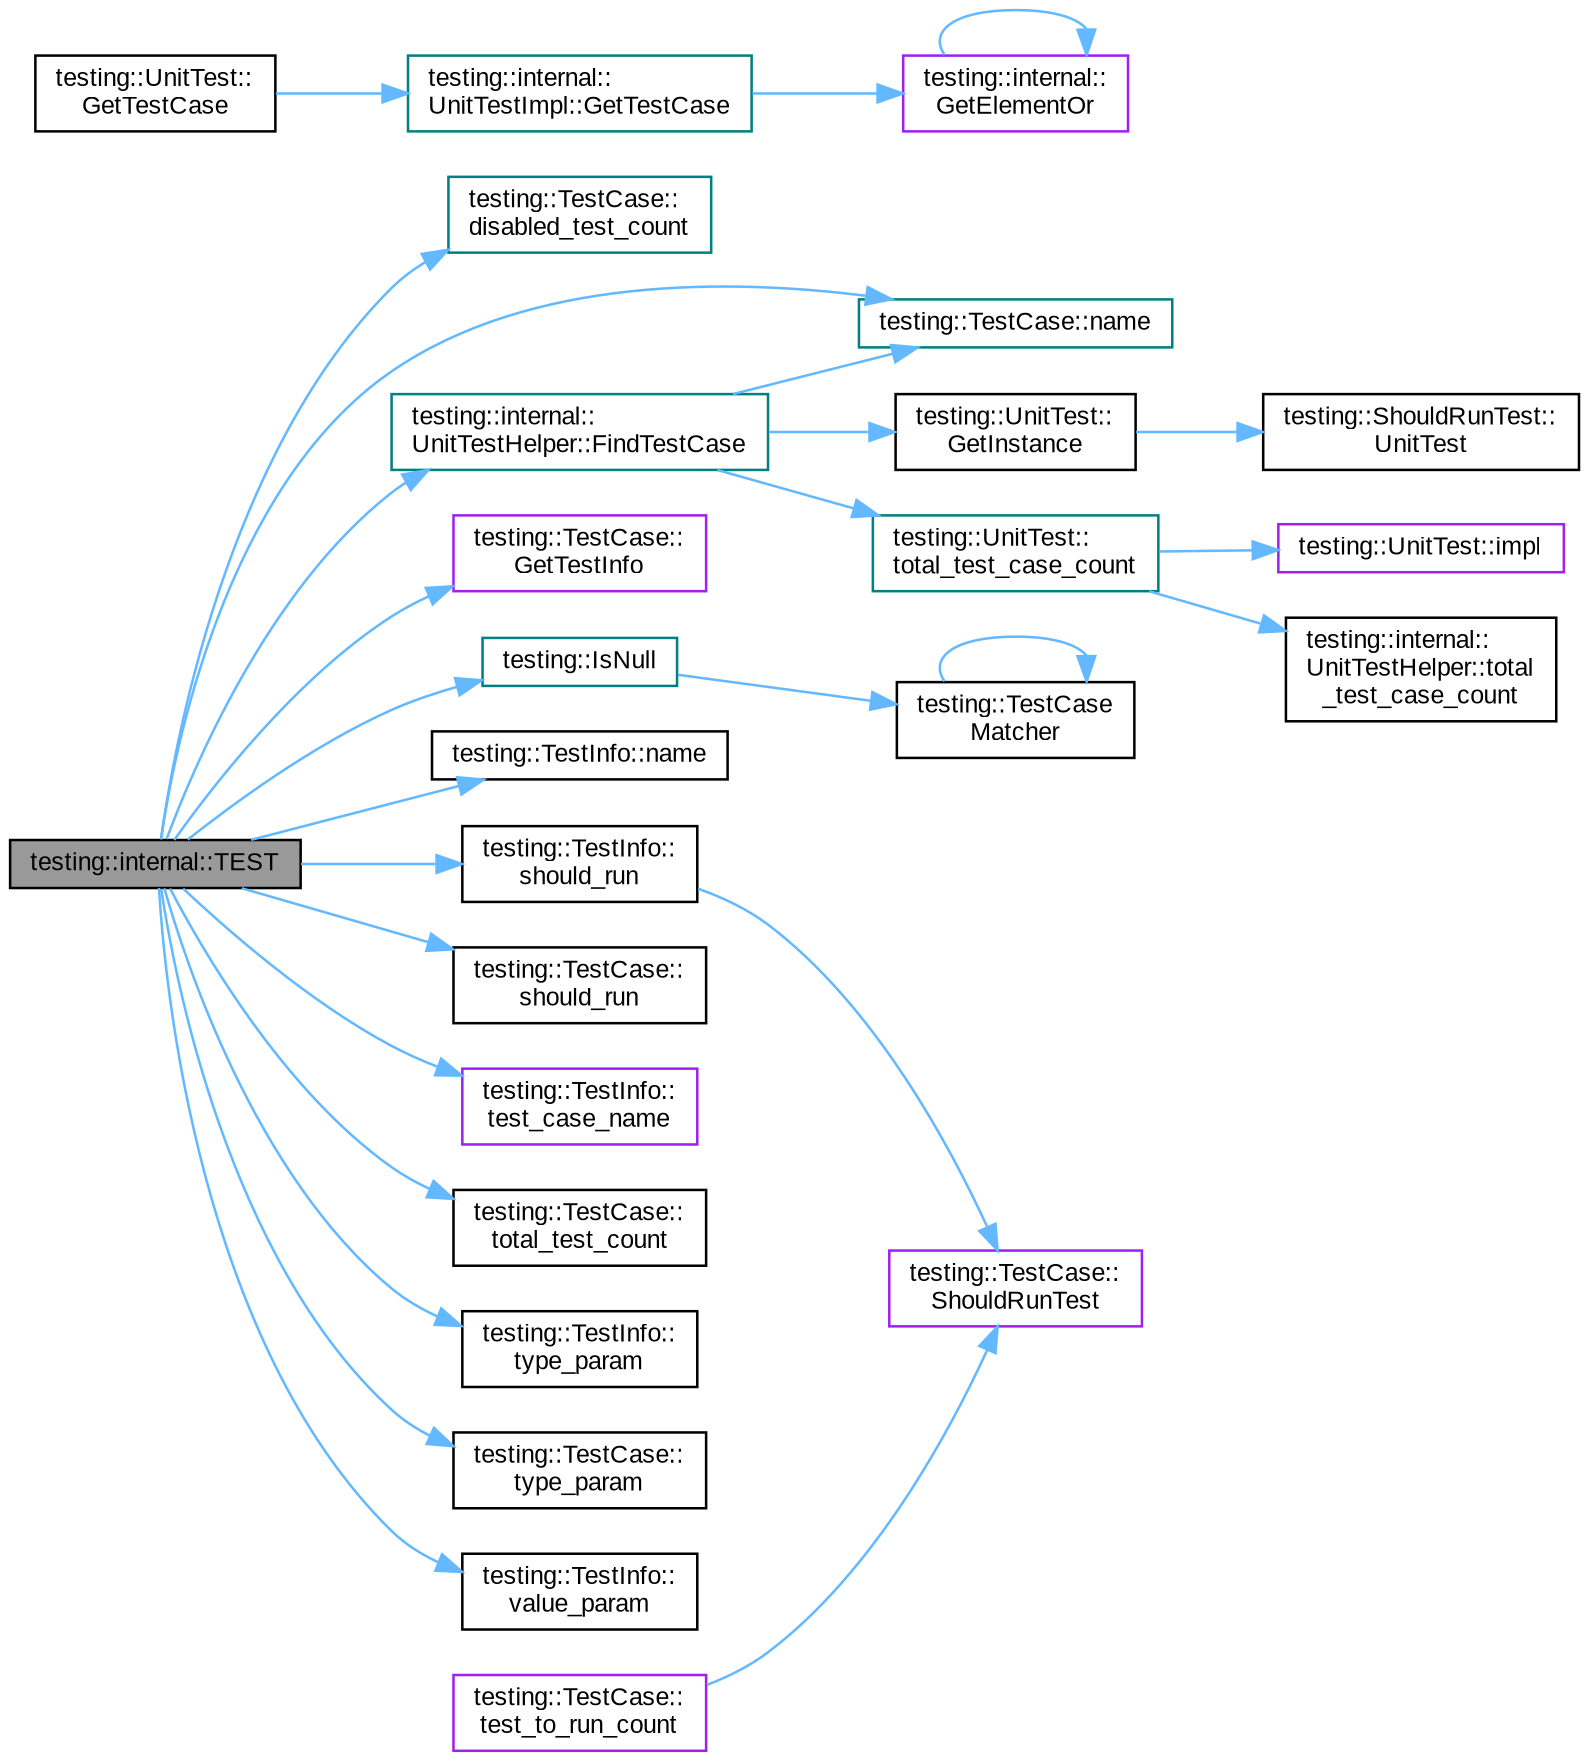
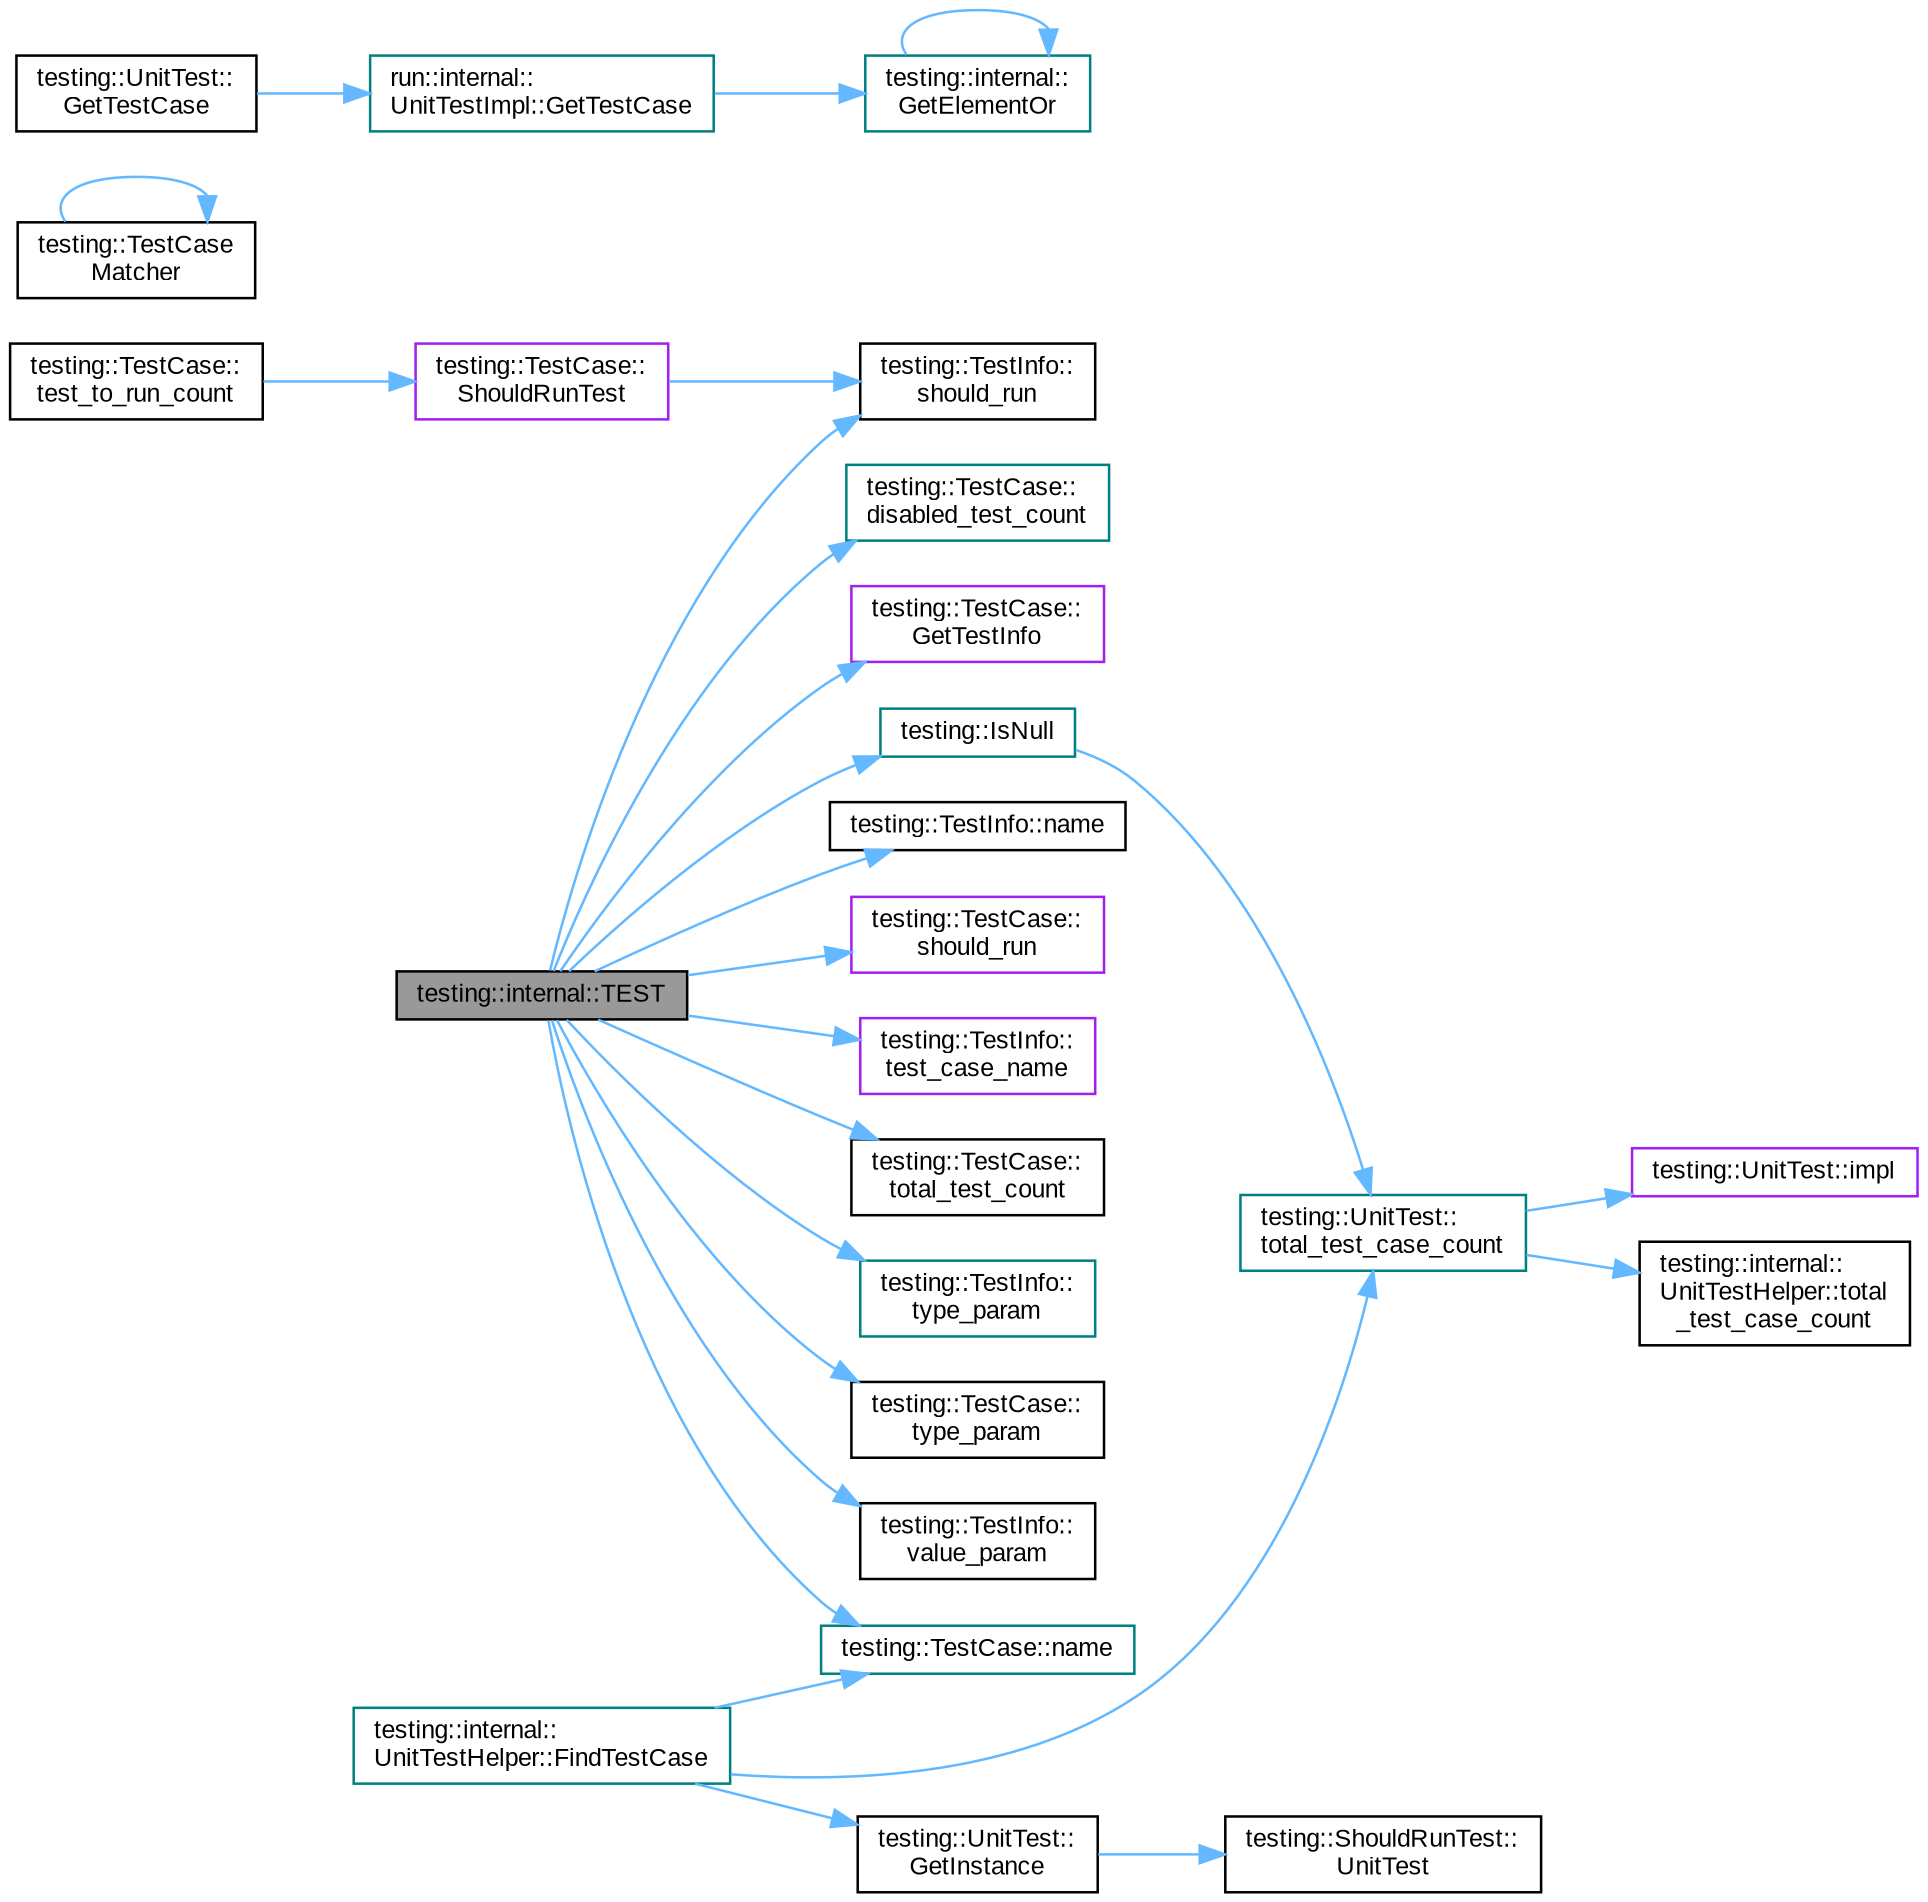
node "testing::internal:: UnitTestImpl::GetTestCase": label "testing::internal:: UnitTestImpl::GetTestCase" -> "run::internal:: UnitTestImpl::GetTestCase"
node "testing::internal:: GetElementOr": color purple -> teal
edge "testing::internal::TEST" -> "testing::internal:: UnitTestHelper::FindTestCase": removed
edge "testing::IsNull" -> "testing::TestCase Matcher": now "testing::IsNull" -> "testing::UnitTest:: total_test_case_count"
node "testing::TestCase:: should_run": color black -> purple
edge "testing::TestInfo:: should_run" -> "testing::TestCase:: ShouldRunTest": reversed
node "testing::TestInfo:: type_param": color black -> teal
node "testing::TestCase:: test_to_run_count": color purple -> black
